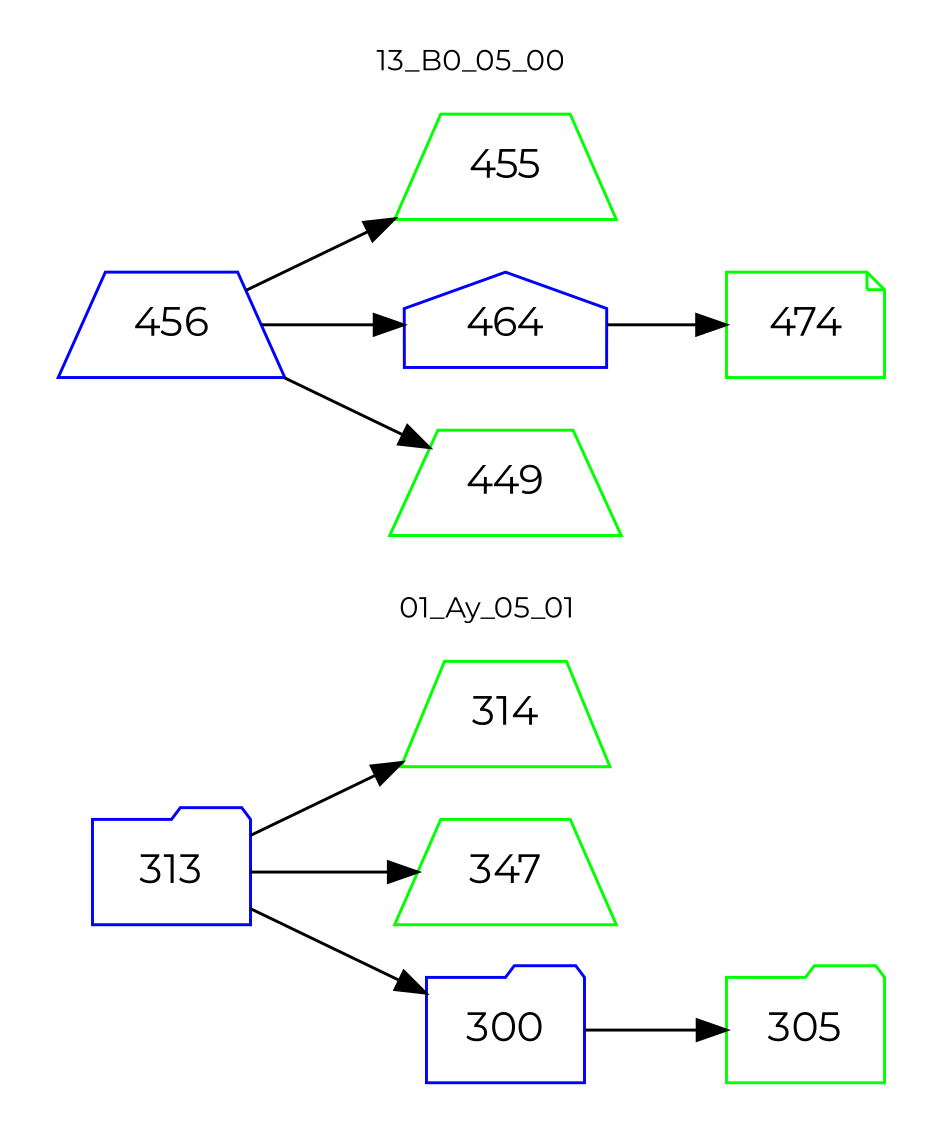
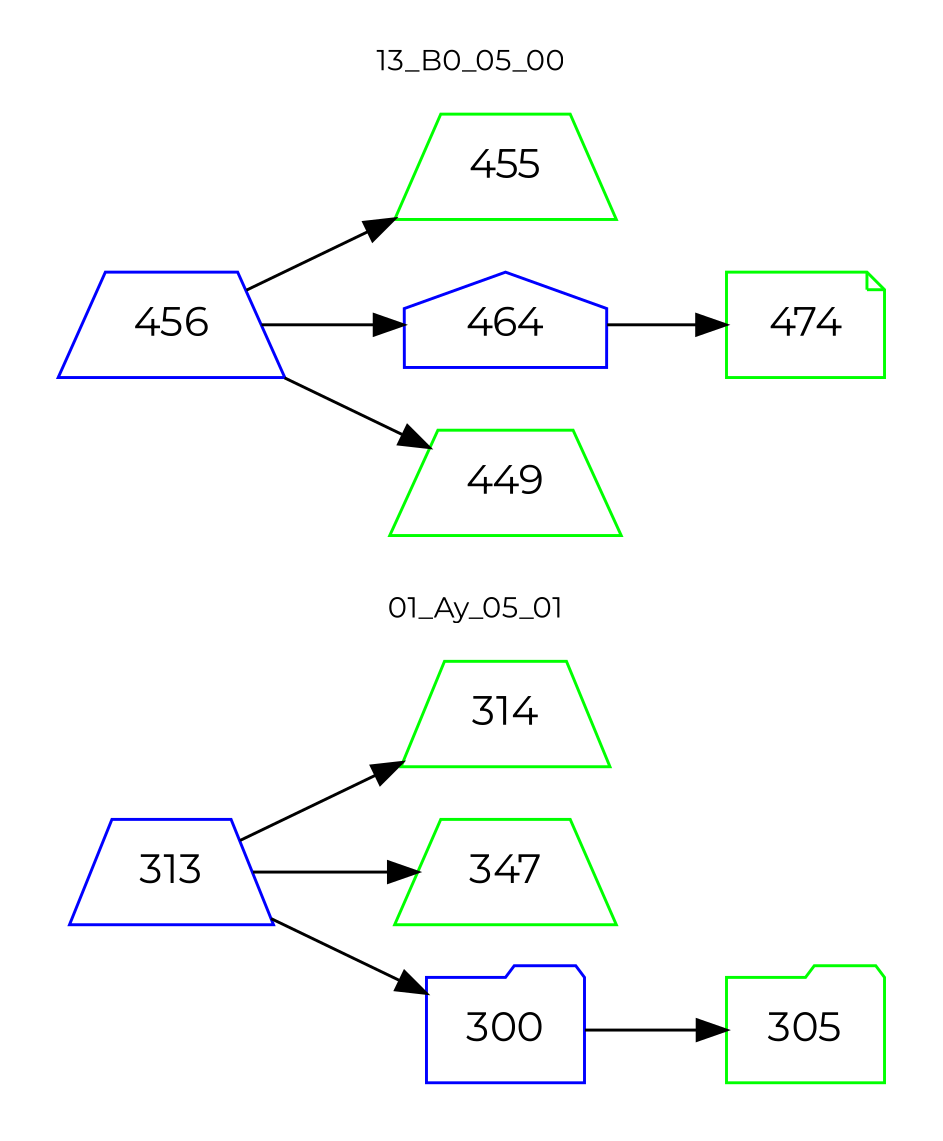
node "313": shape folder -> trapezium
